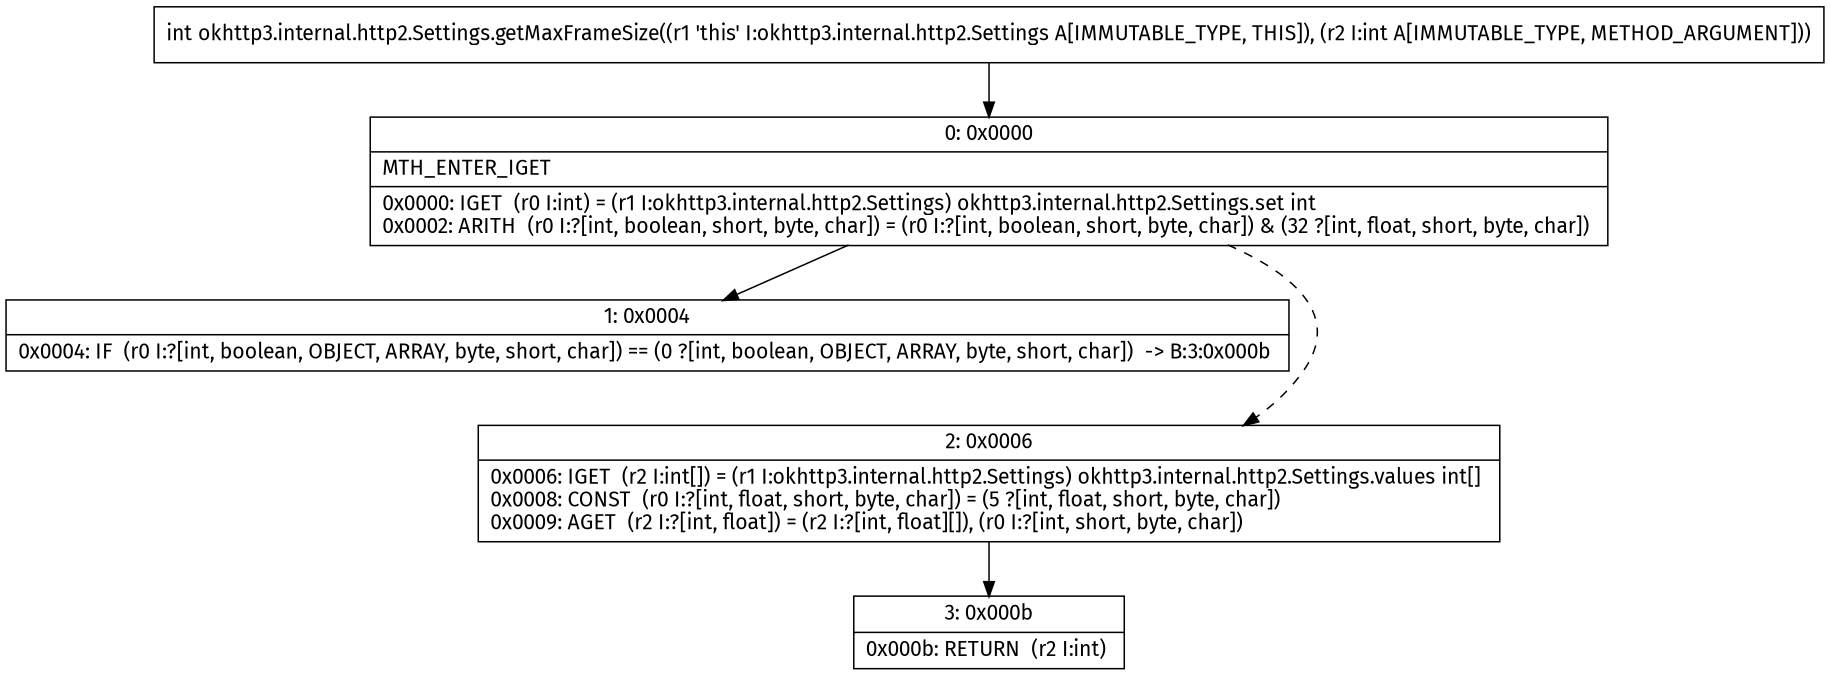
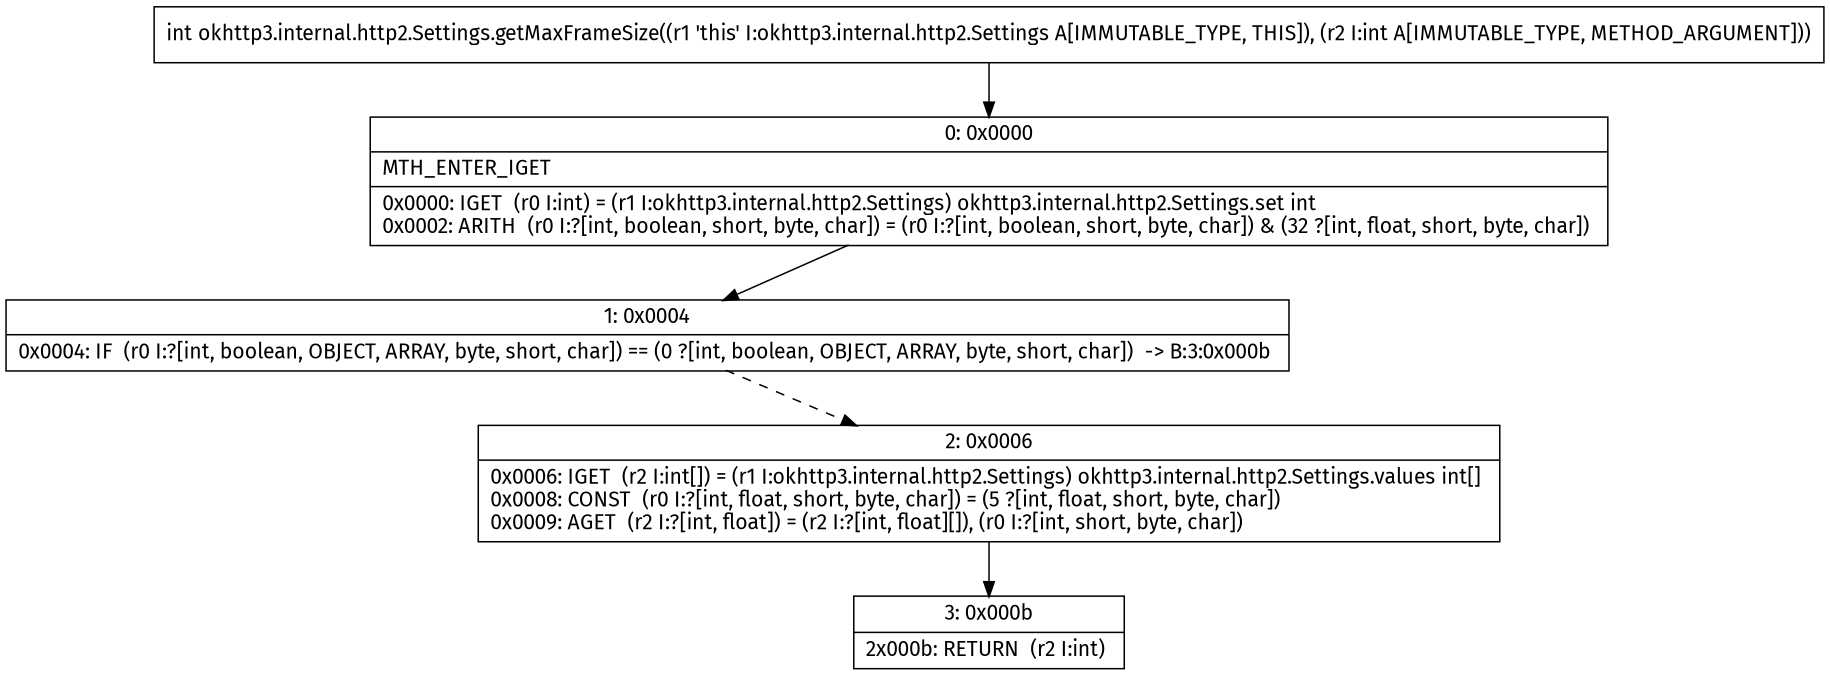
edge "0: 0x0000" -> "2: 0x0006": now "1: 0x0004" -> "2: 0x0006"
node "3: 0x000b": text "0x000b: RETURN  (r2 I:int)" -> "2x000b: RETURN  (r2 I:int)"
